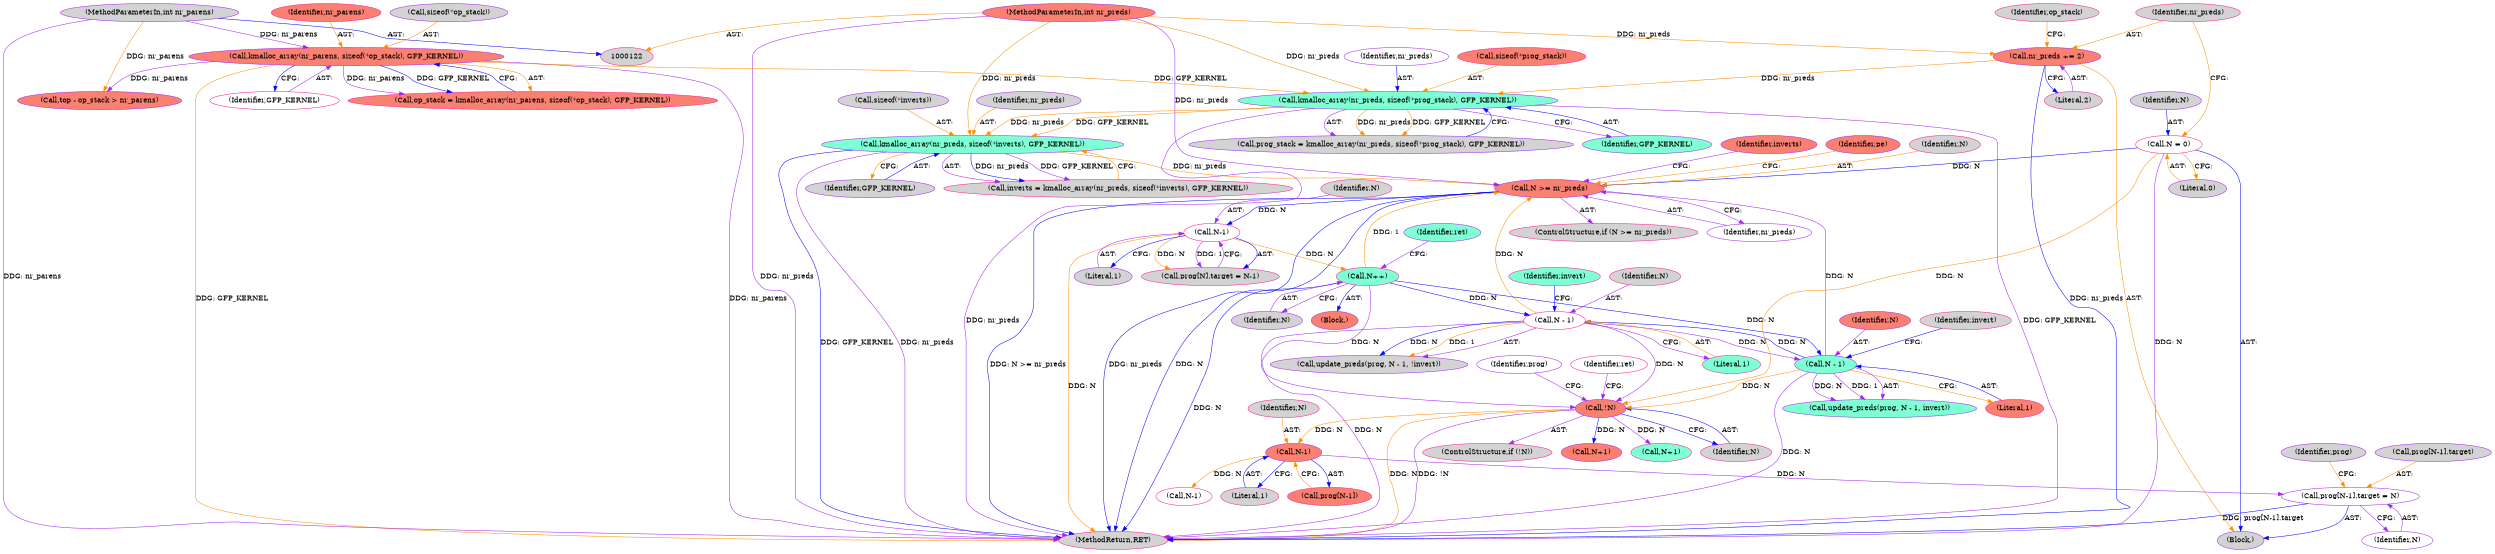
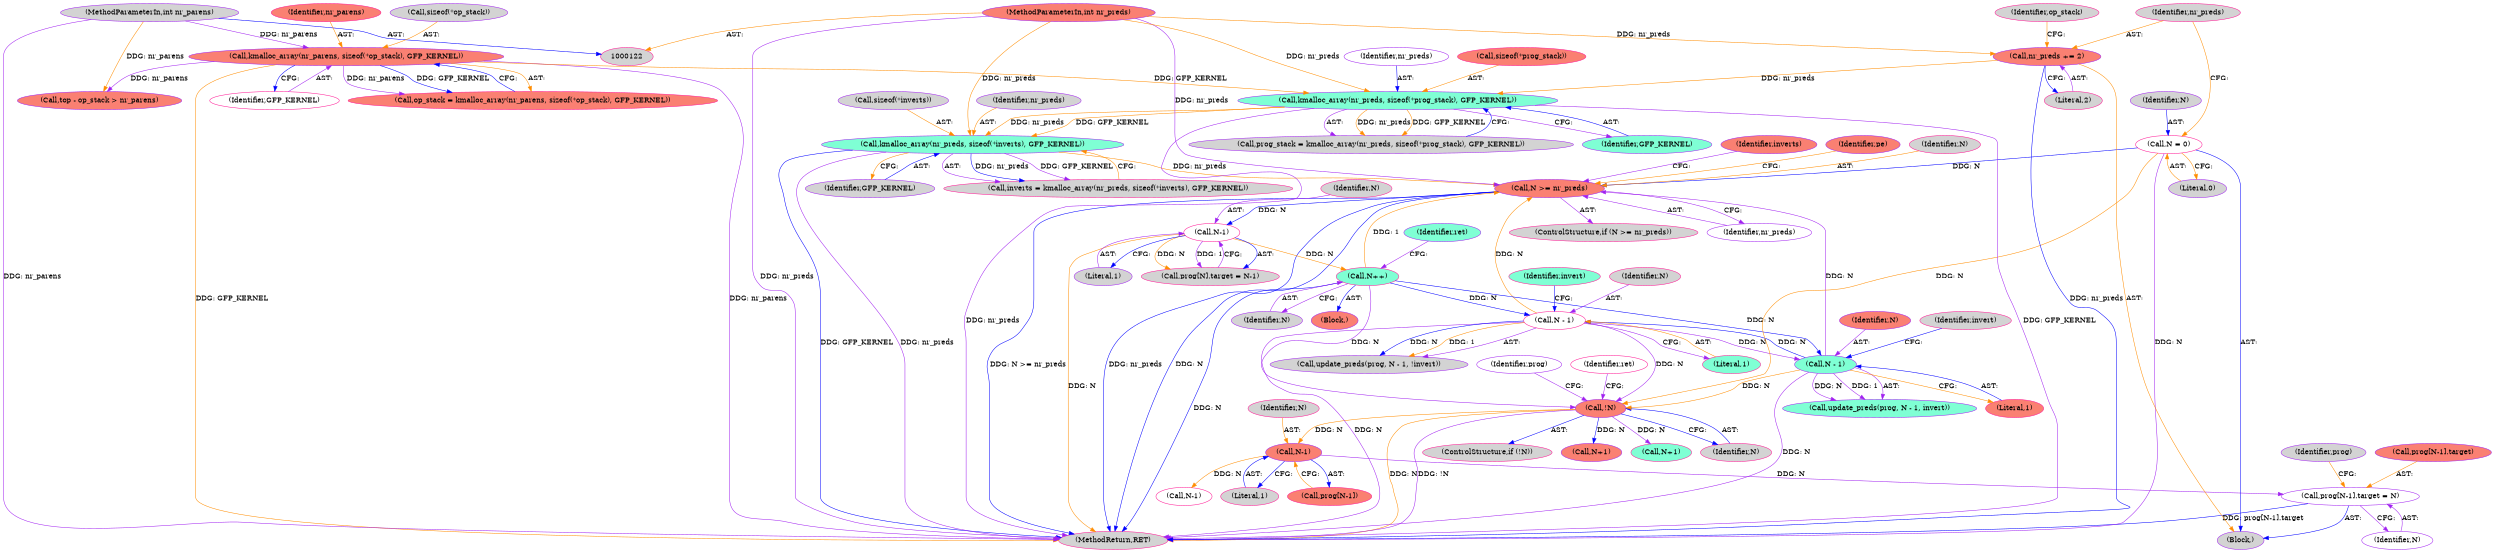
edge "(Call,!N)" -> "(ControlStructure,if (!N))": color purple -> blue
node "(Call,prog[N-1].target)": fillcolor lightgrey -> salmon
